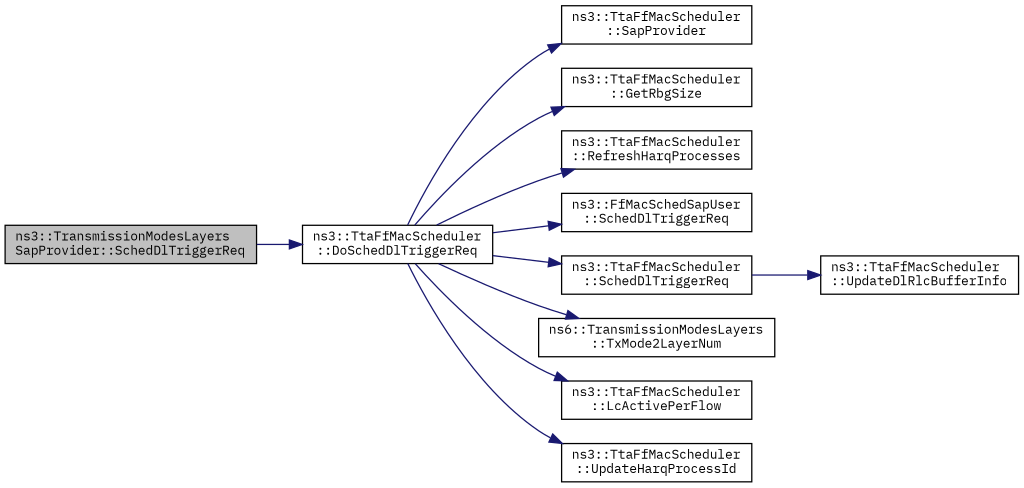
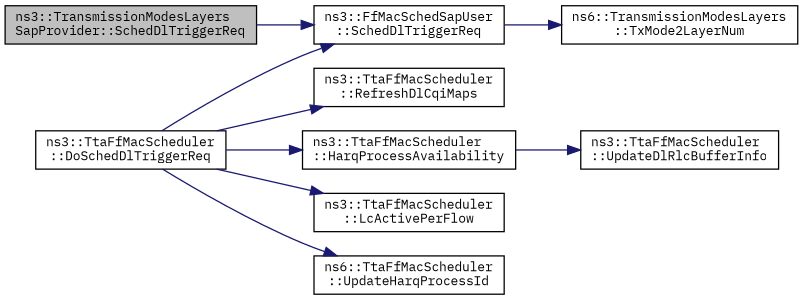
node "ns3::TtaFfMacScheduler ::SapProvider": label "ns3::TtaFfMacScheduler ::SapProvider" -> "ns3::TtaFfMacScheduler ::RefreshDlCqiMaps"
node "ns3::TtaFfMacScheduler ::GetRbgSize": removed
node "ns3::TtaFfMacScheduler ::RefreshHarqProcesses": removed
edge "ns3::TransmissionModesLayers SapProvider::SchedDlTriggerReq" -> "ns3::TtaFfMacScheduler ::DoSchedDlTriggerReq": now "ns3::TransmissionModesLayers SapProvider::SchedDlTriggerReq" -> "ns3::FfMacSchedSapUser ::SchedDlTriggerReq"
node "ns3::TtaFfMacScheduler ::SchedDlTriggerReq": label "ns3::TtaFfMacScheduler ::SchedDlTriggerReq" -> "ns3::TtaFfMacScheduler ::HarqProcessAvailability"
edge "ns3::TtaFfMacScheduler ::DoSchedDlTriggerReq" -> "ns6::TransmissionModesLayers ::TxMode2LayerNum": now "ns3::FfMacSchedSapUser ::SchedDlTriggerReq" -> "ns6::TransmissionModesLayers ::TxMode2LayerNum"
node "ns3::TtaFfMacScheduler ::UpdateHarqProcessId": label "ns3::TtaFfMacScheduler ::UpdateHarqProcessId" -> "ns6::TtaFfMacScheduler ::UpdateHarqProcessId"
